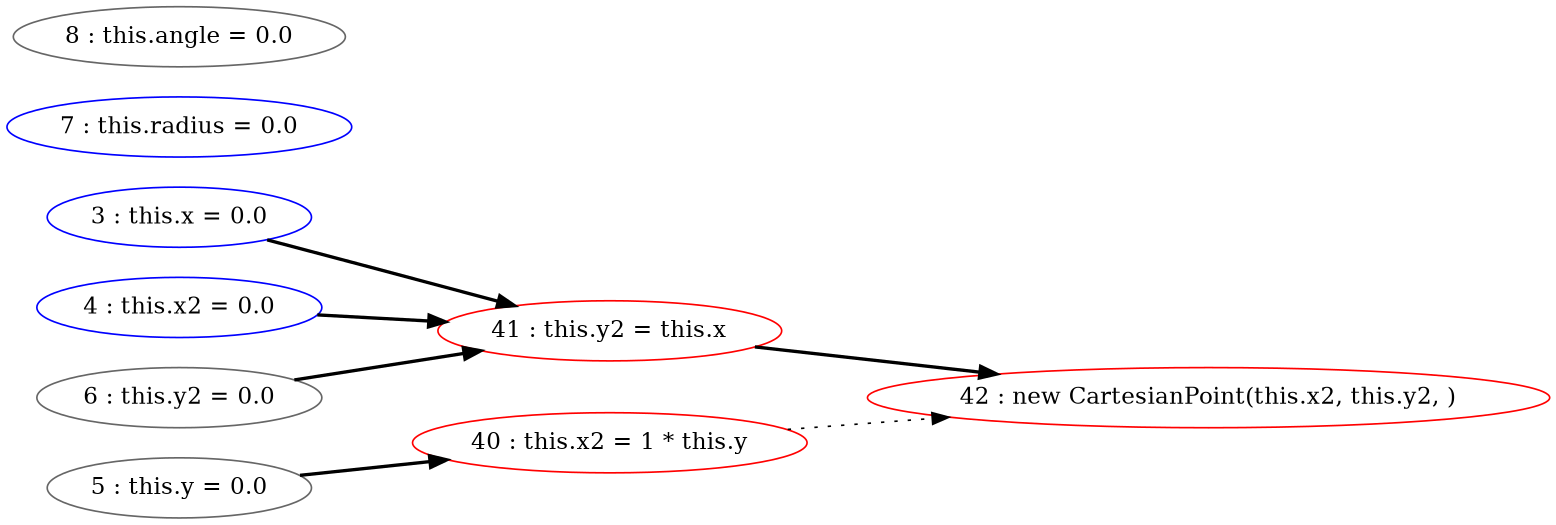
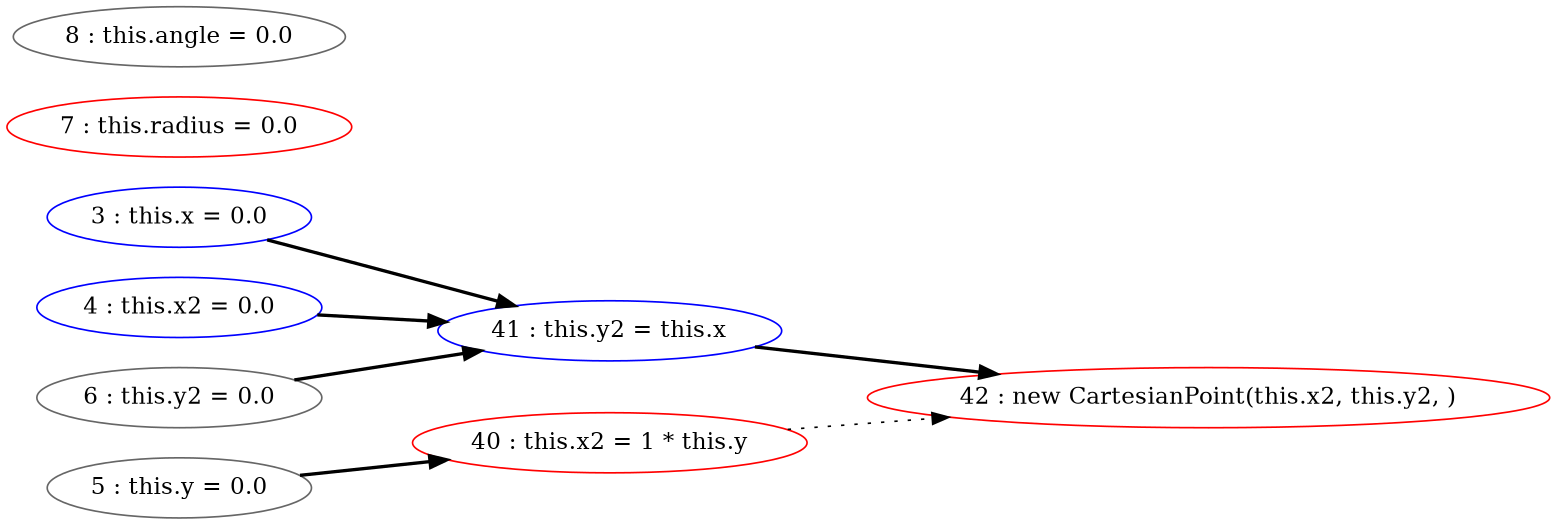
node "7 : this.radius = 0.0": color blue -> red
node "41 : this.y2 = this.x": color red -> blue
